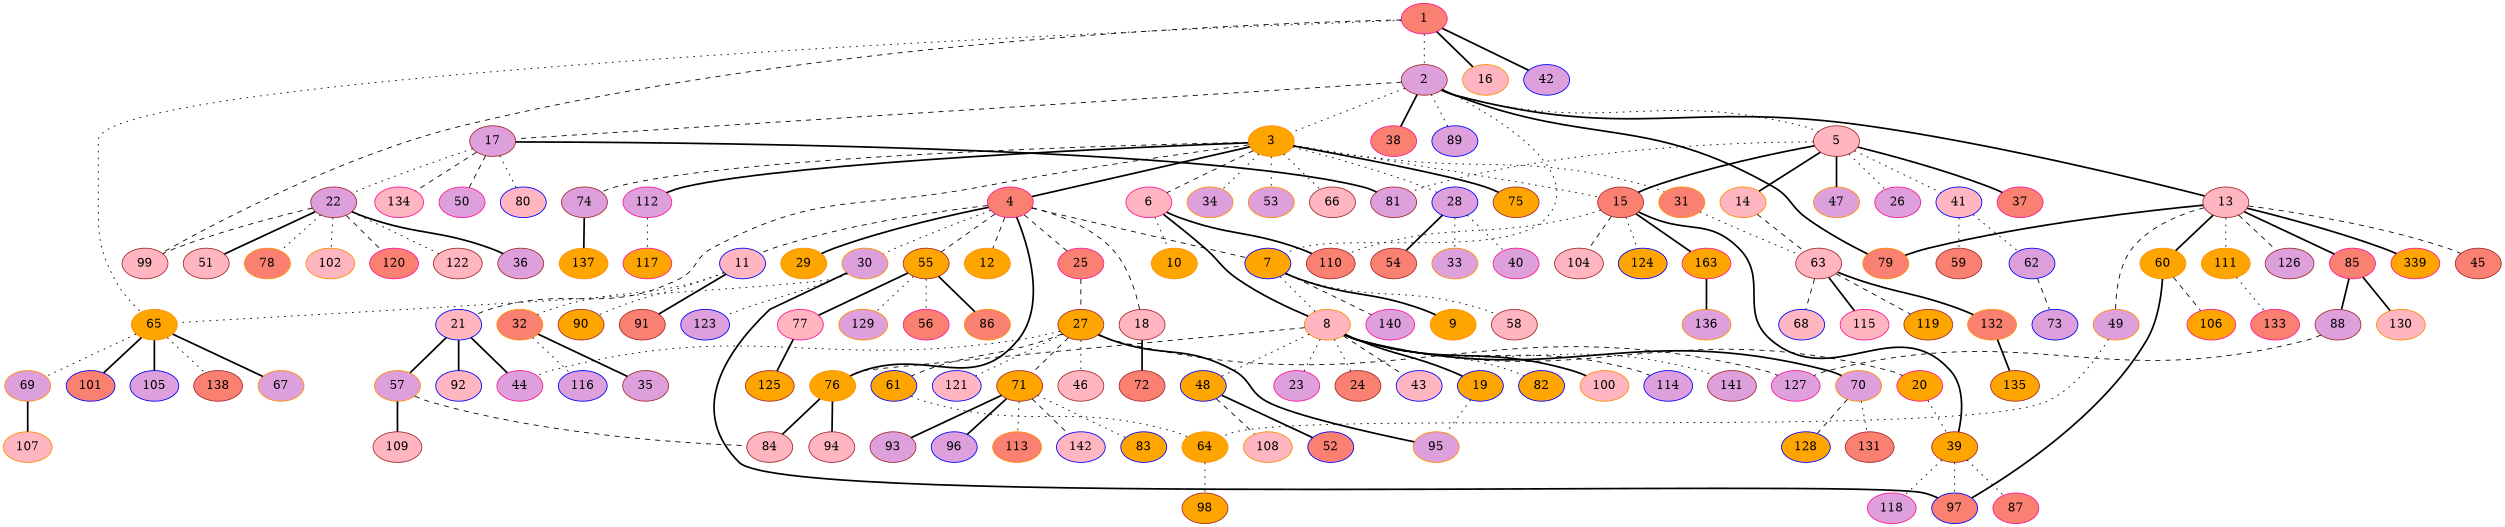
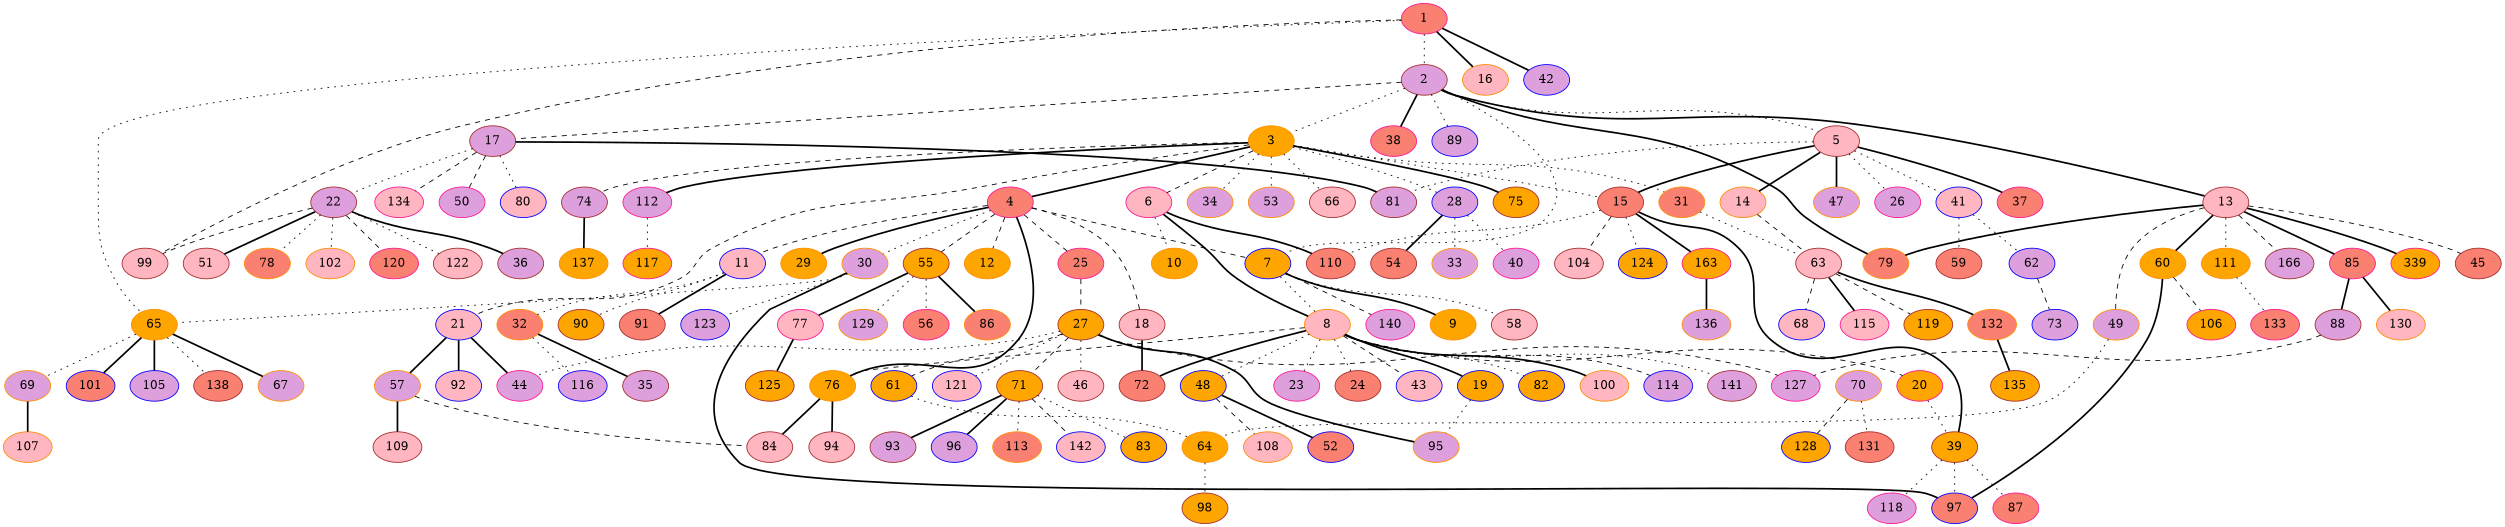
node "126": label "126" -> "166"
edge "8" -- "70": now "8" -- "72"
